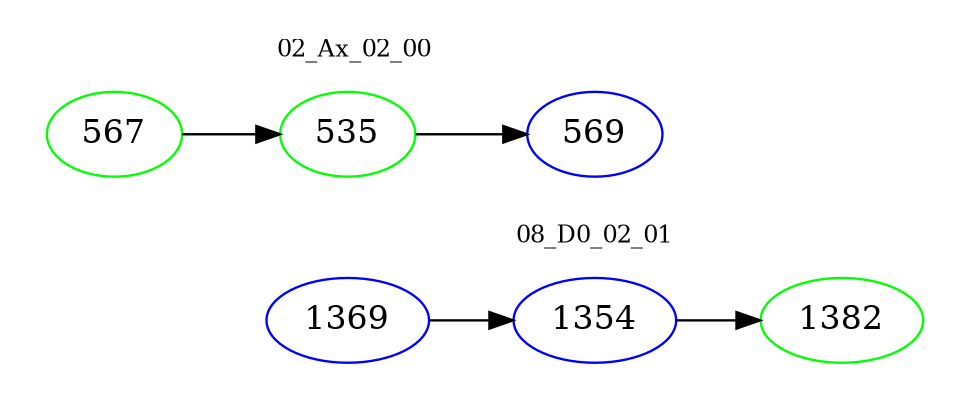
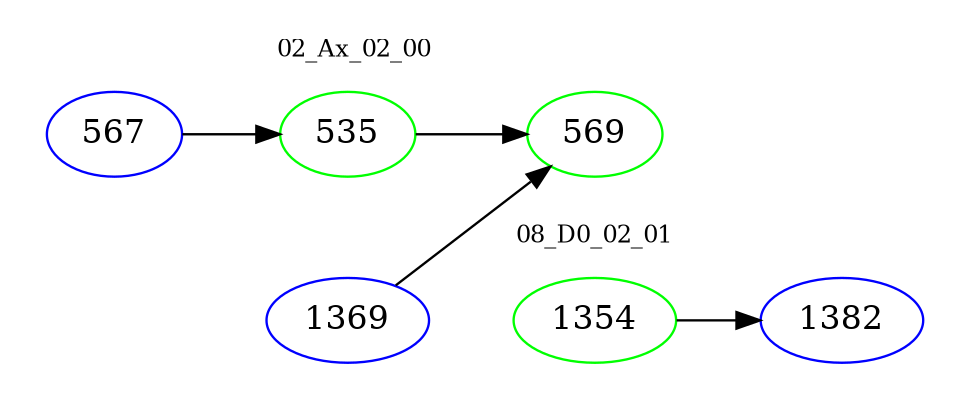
node "567": color green -> blue
node "569": color blue -> green
edge "1369" -> "1354": now "1369" -> "569"
node "1354": color blue -> green
node "1382": color green -> blue
